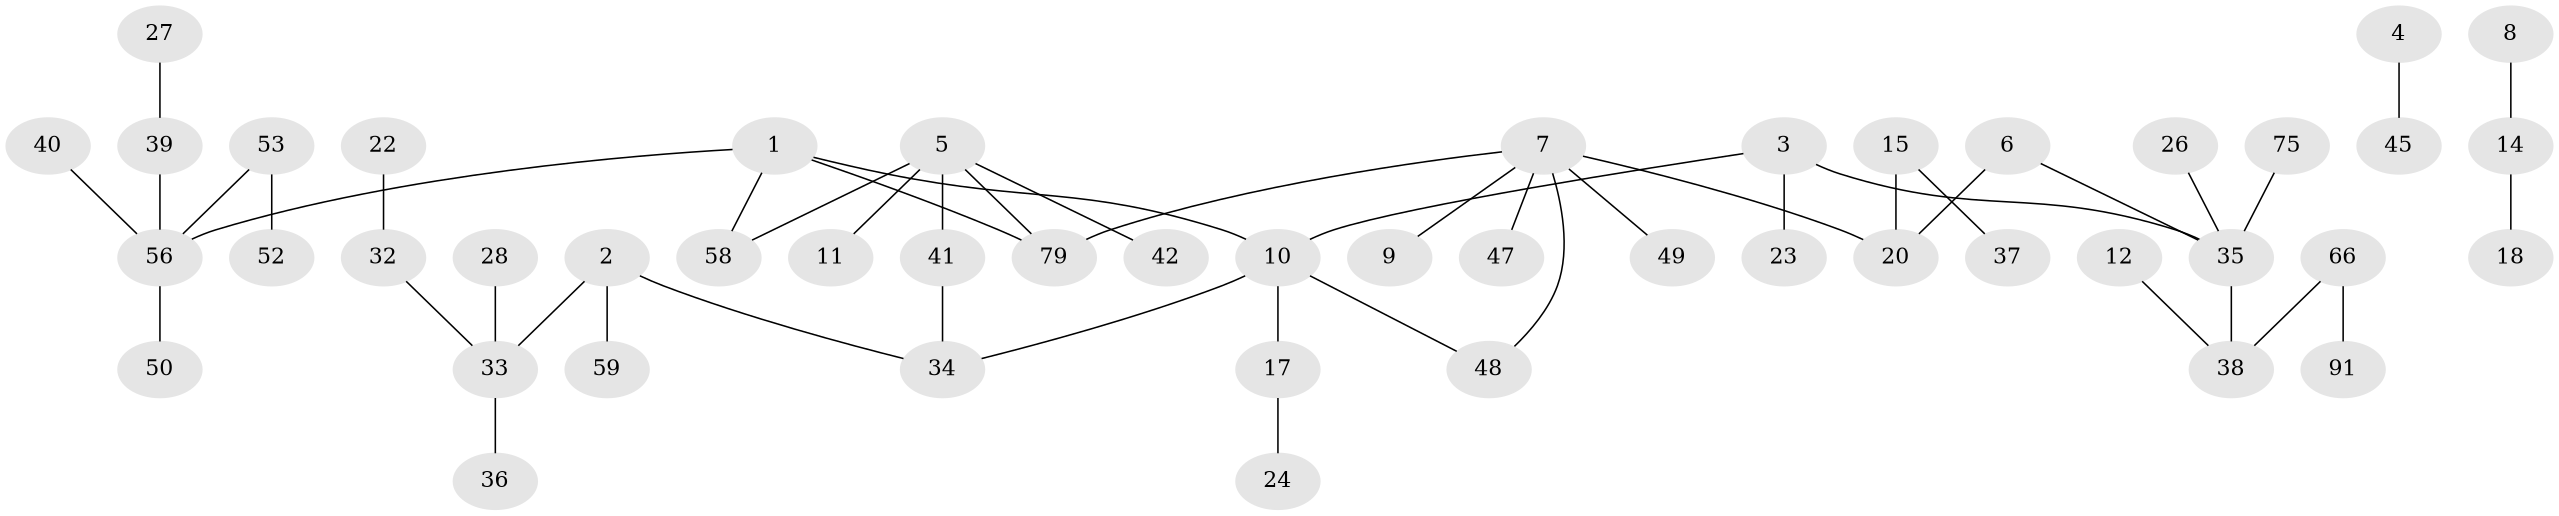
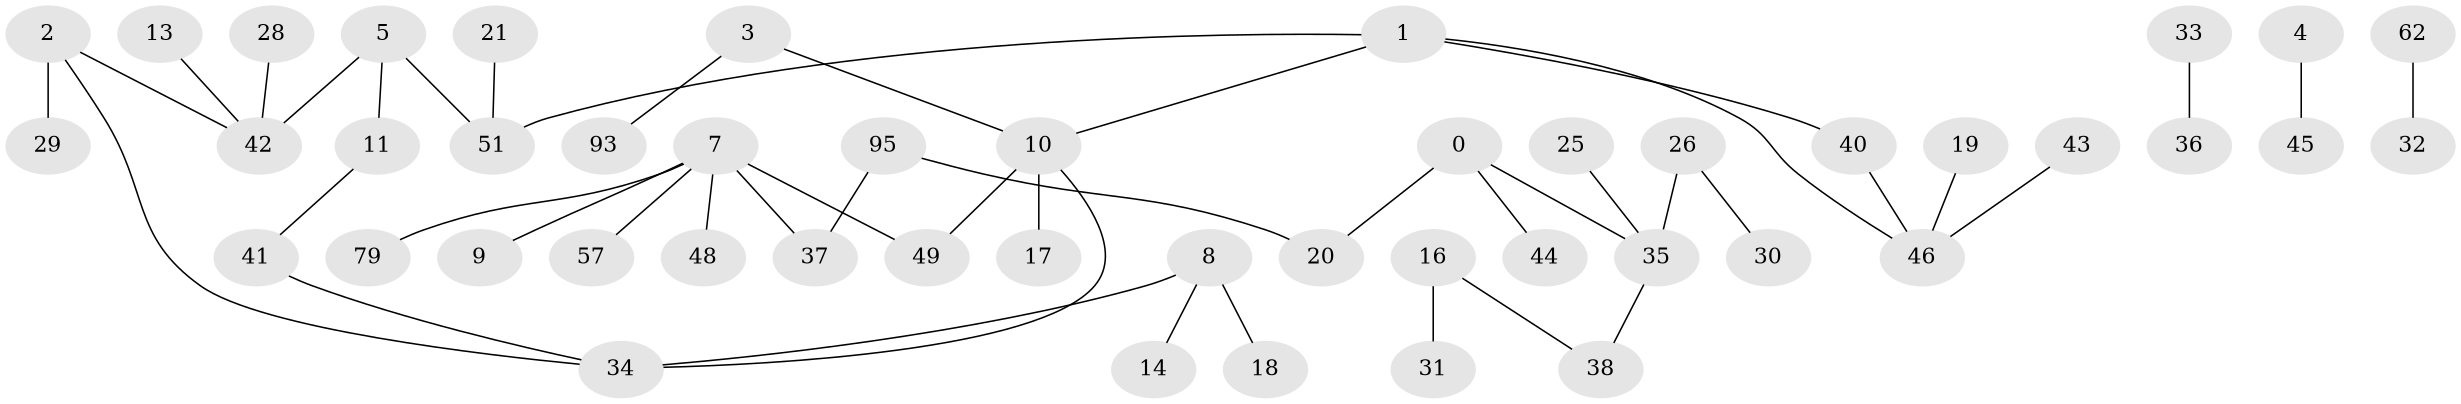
node "27": removed
node "13": added
node "21": added
node "39": label "39" -> "19"
node "53": label "53" -> "43"
node "22": label "22" -> "62"
node "15": label "15" -> "95"
node "6": label "6" -> "0"
node "75": label "75" -> "25"
edge "7" -- "20": now "7" -- "37"
edge "5" -- "41": now "11" -- "41"
edge "1" -- "79": now "1" -- "40"
edge "5" -- "79": removed
edge "3" -- "35": removed
edge "14" -- "18": now "8" -- "18"
node "56": label "56" -> "46"
node "52": removed
node "58": label "58" -> "51"
node "47": label "47" -> "57"
node "44": added
node "30": added
node "23": label "23" -> "93"
node "12": removed
node "66": label "66" -> "16"
edge "32" -- "33": removed
edge "2" -- "33": now "2" -- "42"
edge "28" -- "33": now "28" -- "42"
edge "10" -- "48": now "10" -- "49"
edge "8" -- "34": added
node "50": removed
node "59": label "59" -> "29"
node "91": label "91" -> "31"
node "24": removed
